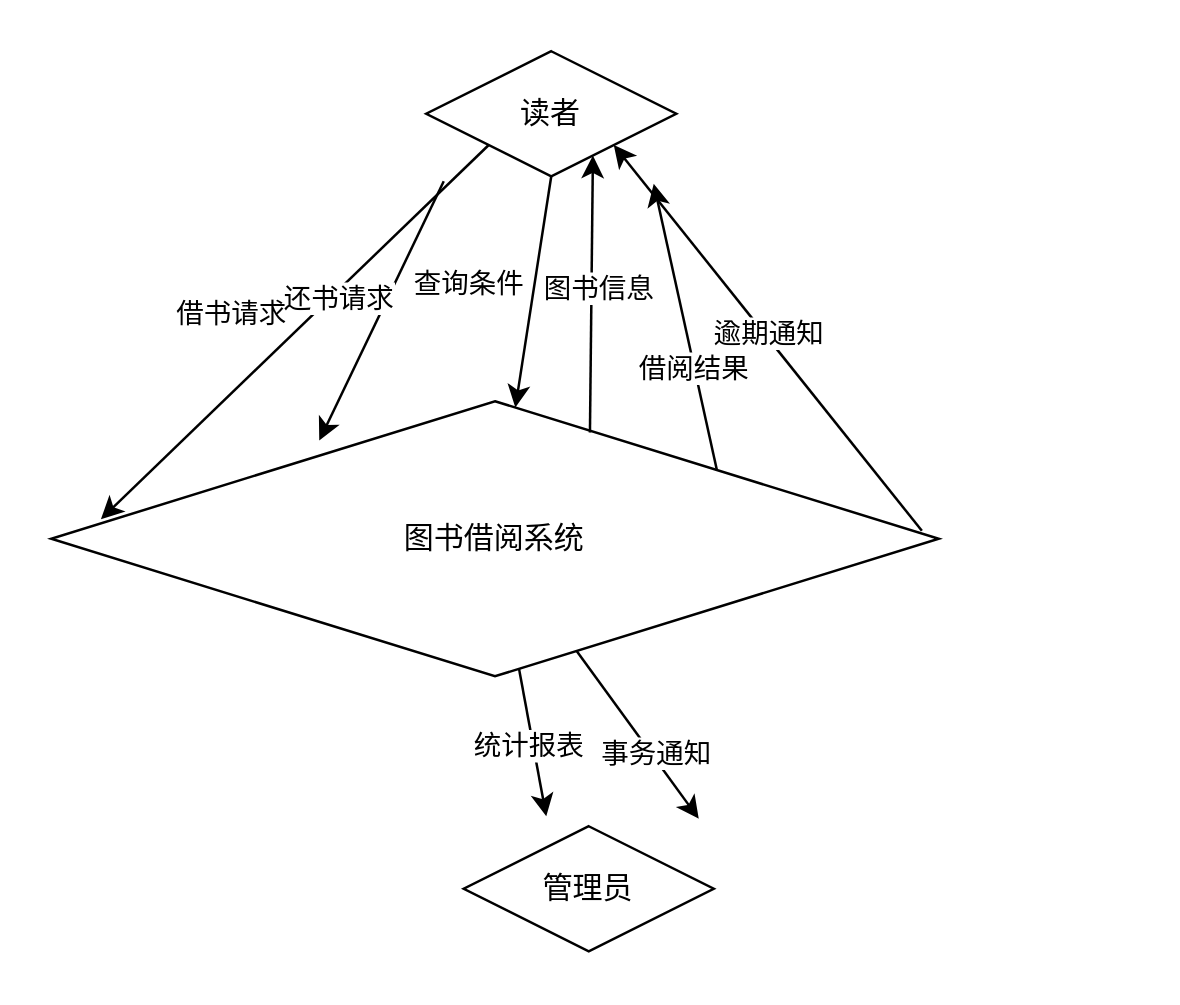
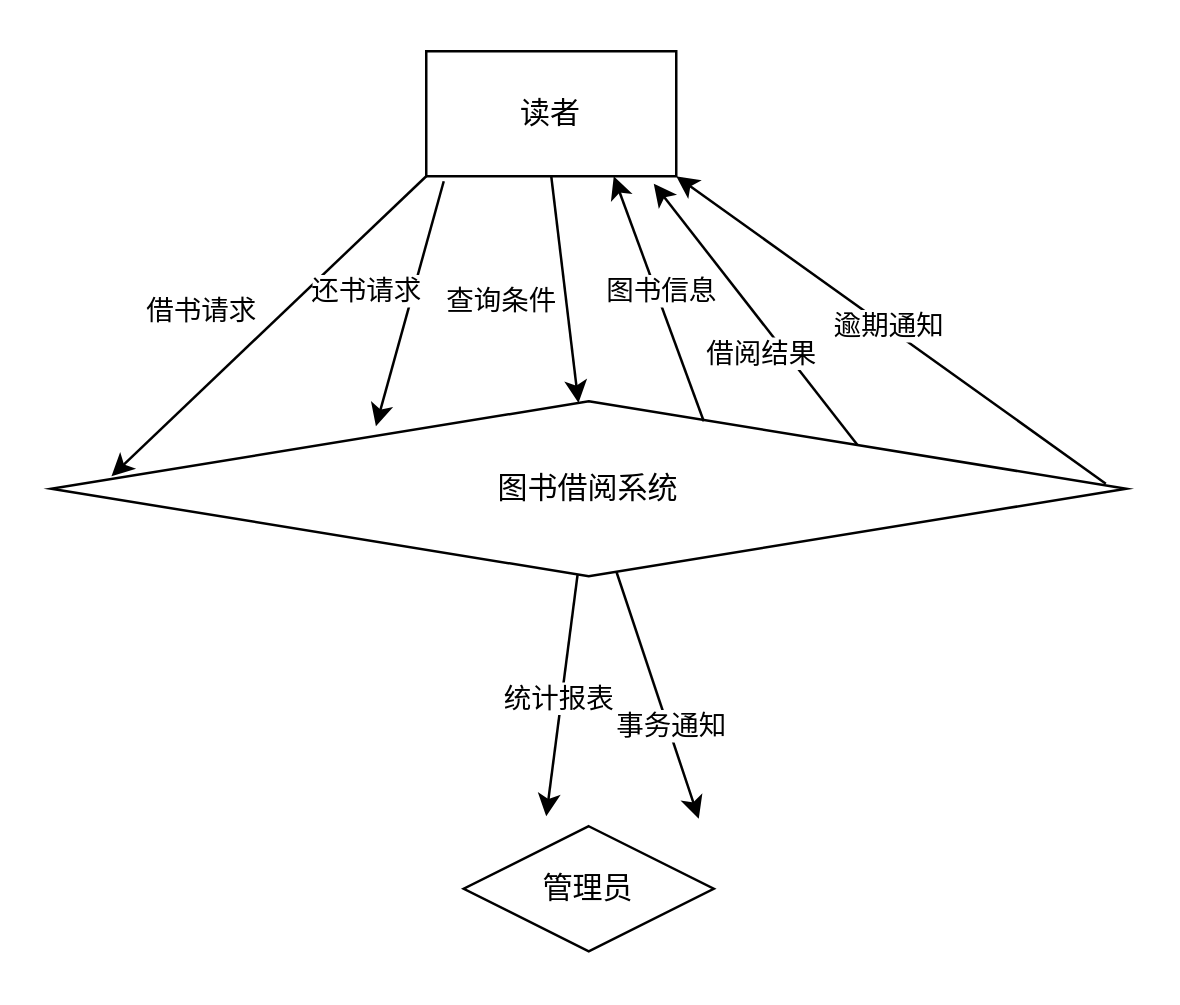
node "读者": shape diamond -> rectangle
node "图书借阅系统": size 888x275 -> 1075x175
